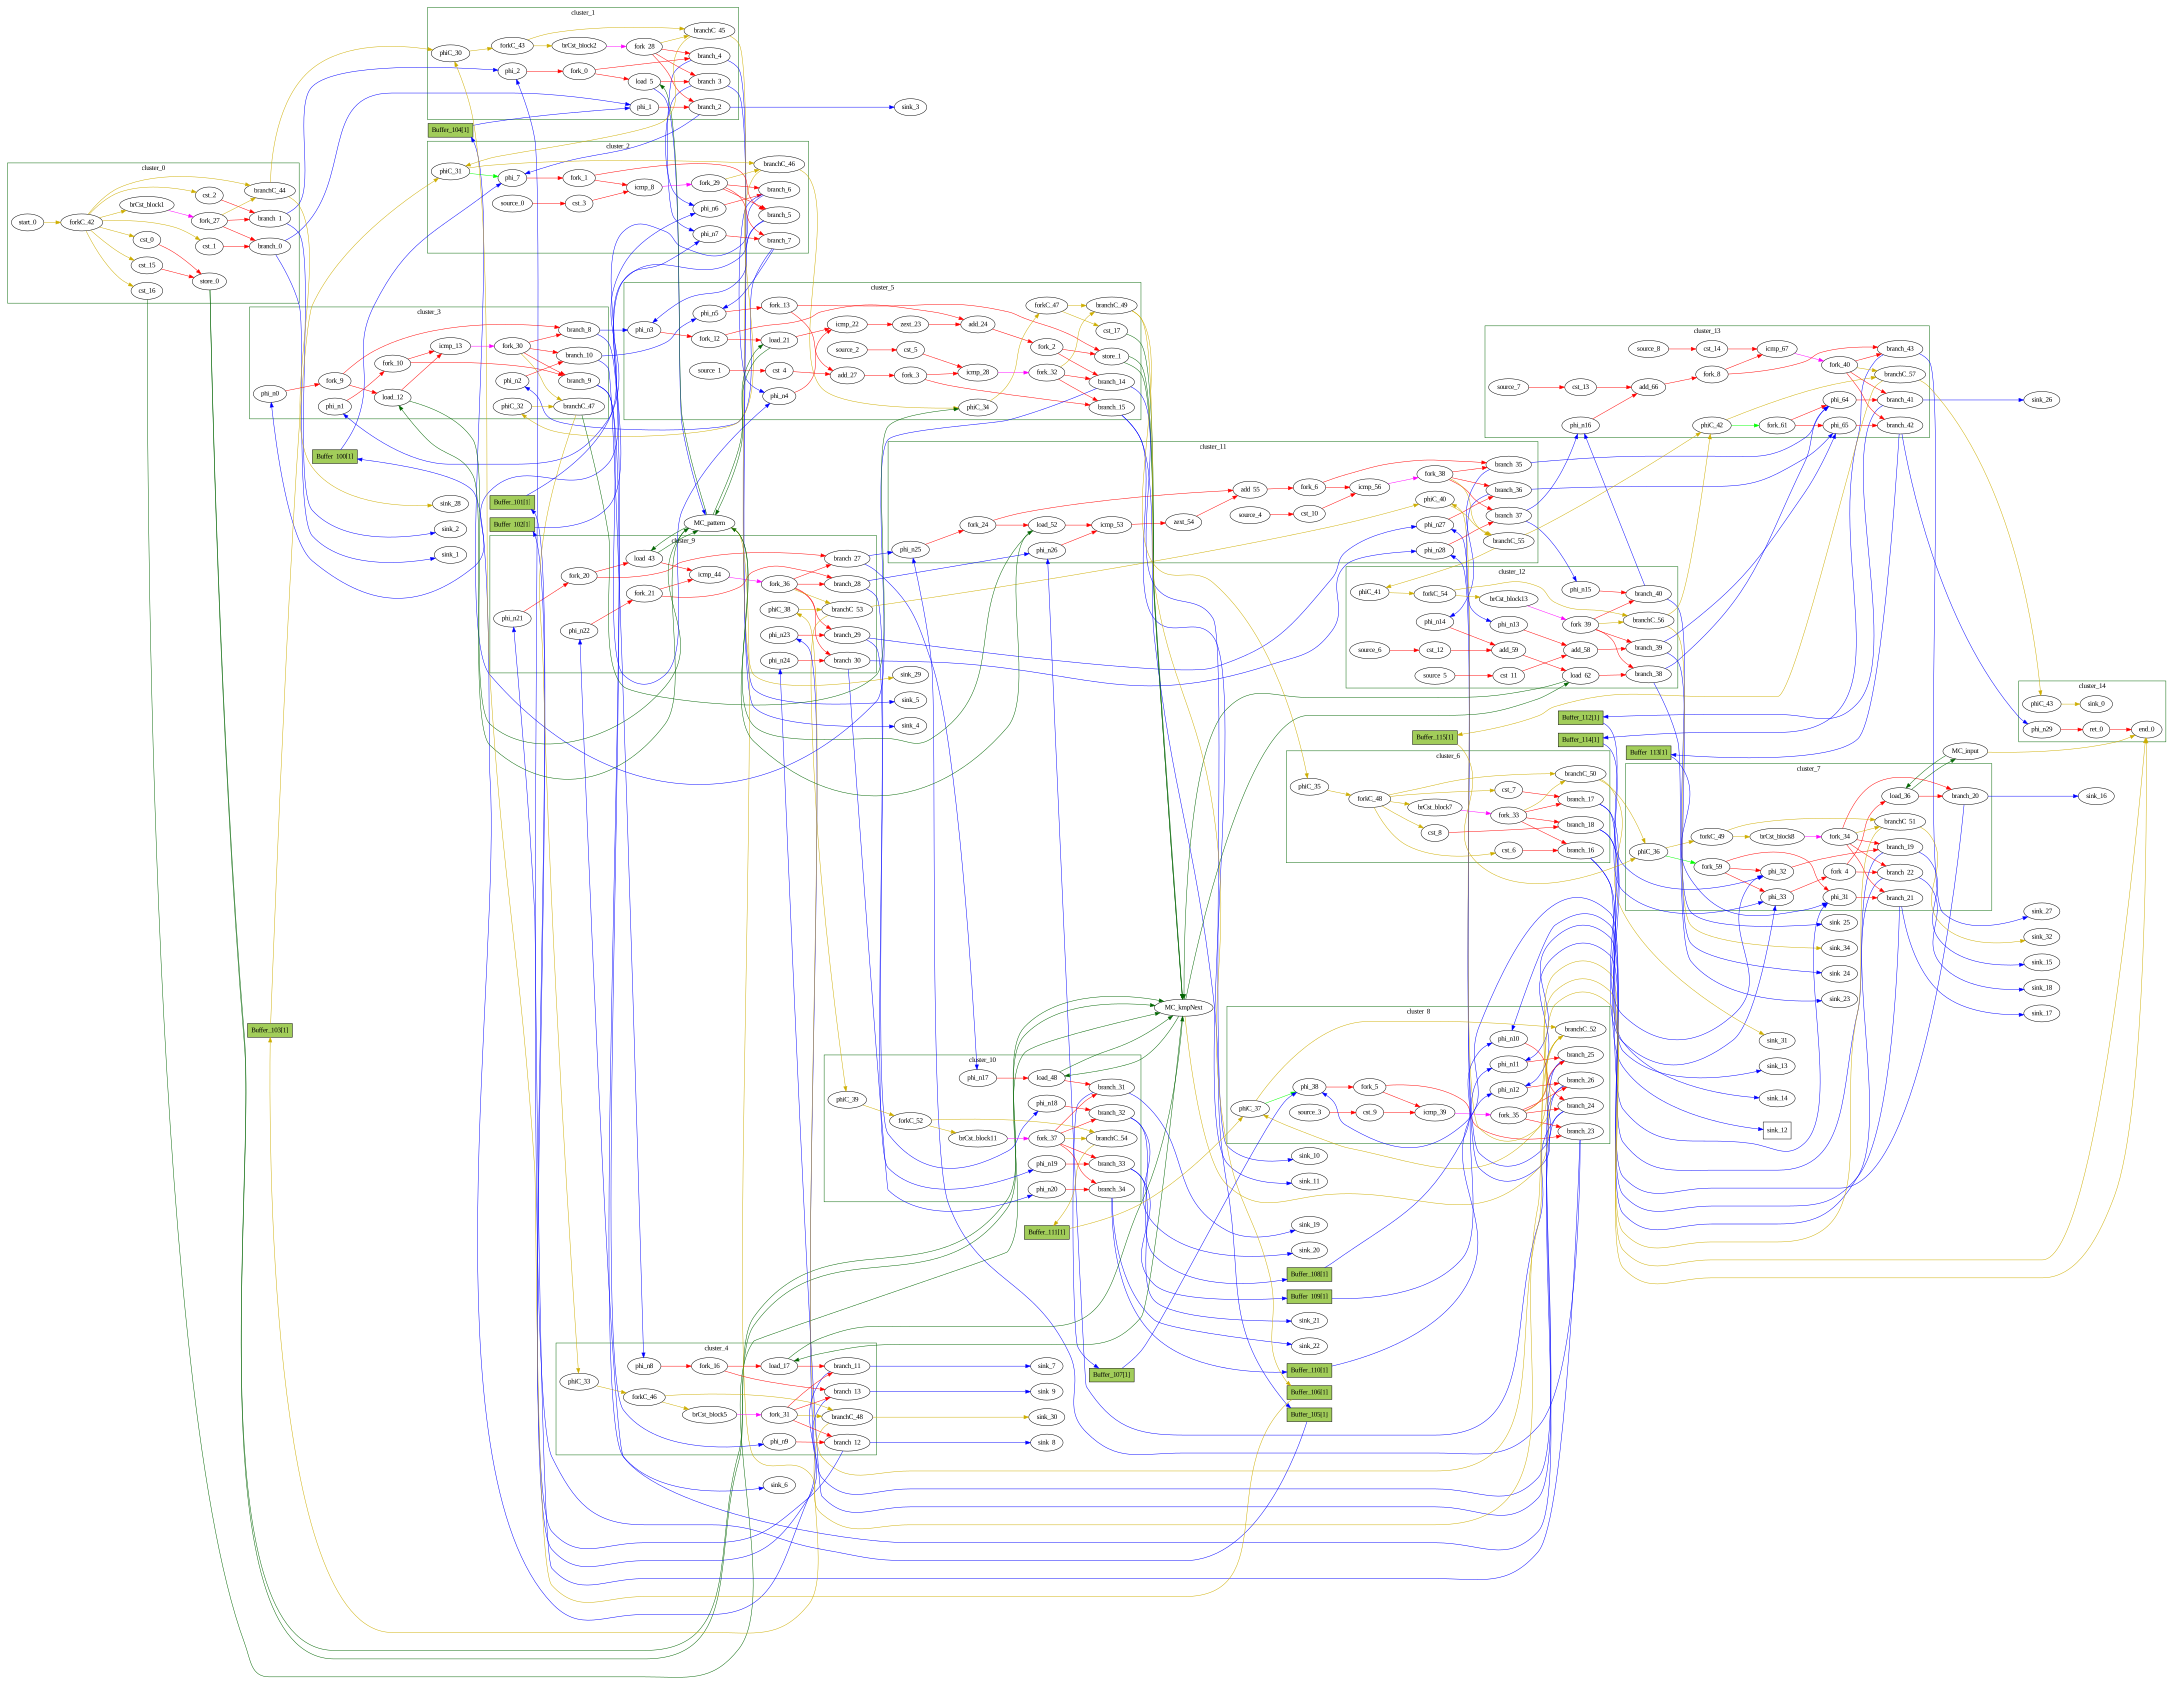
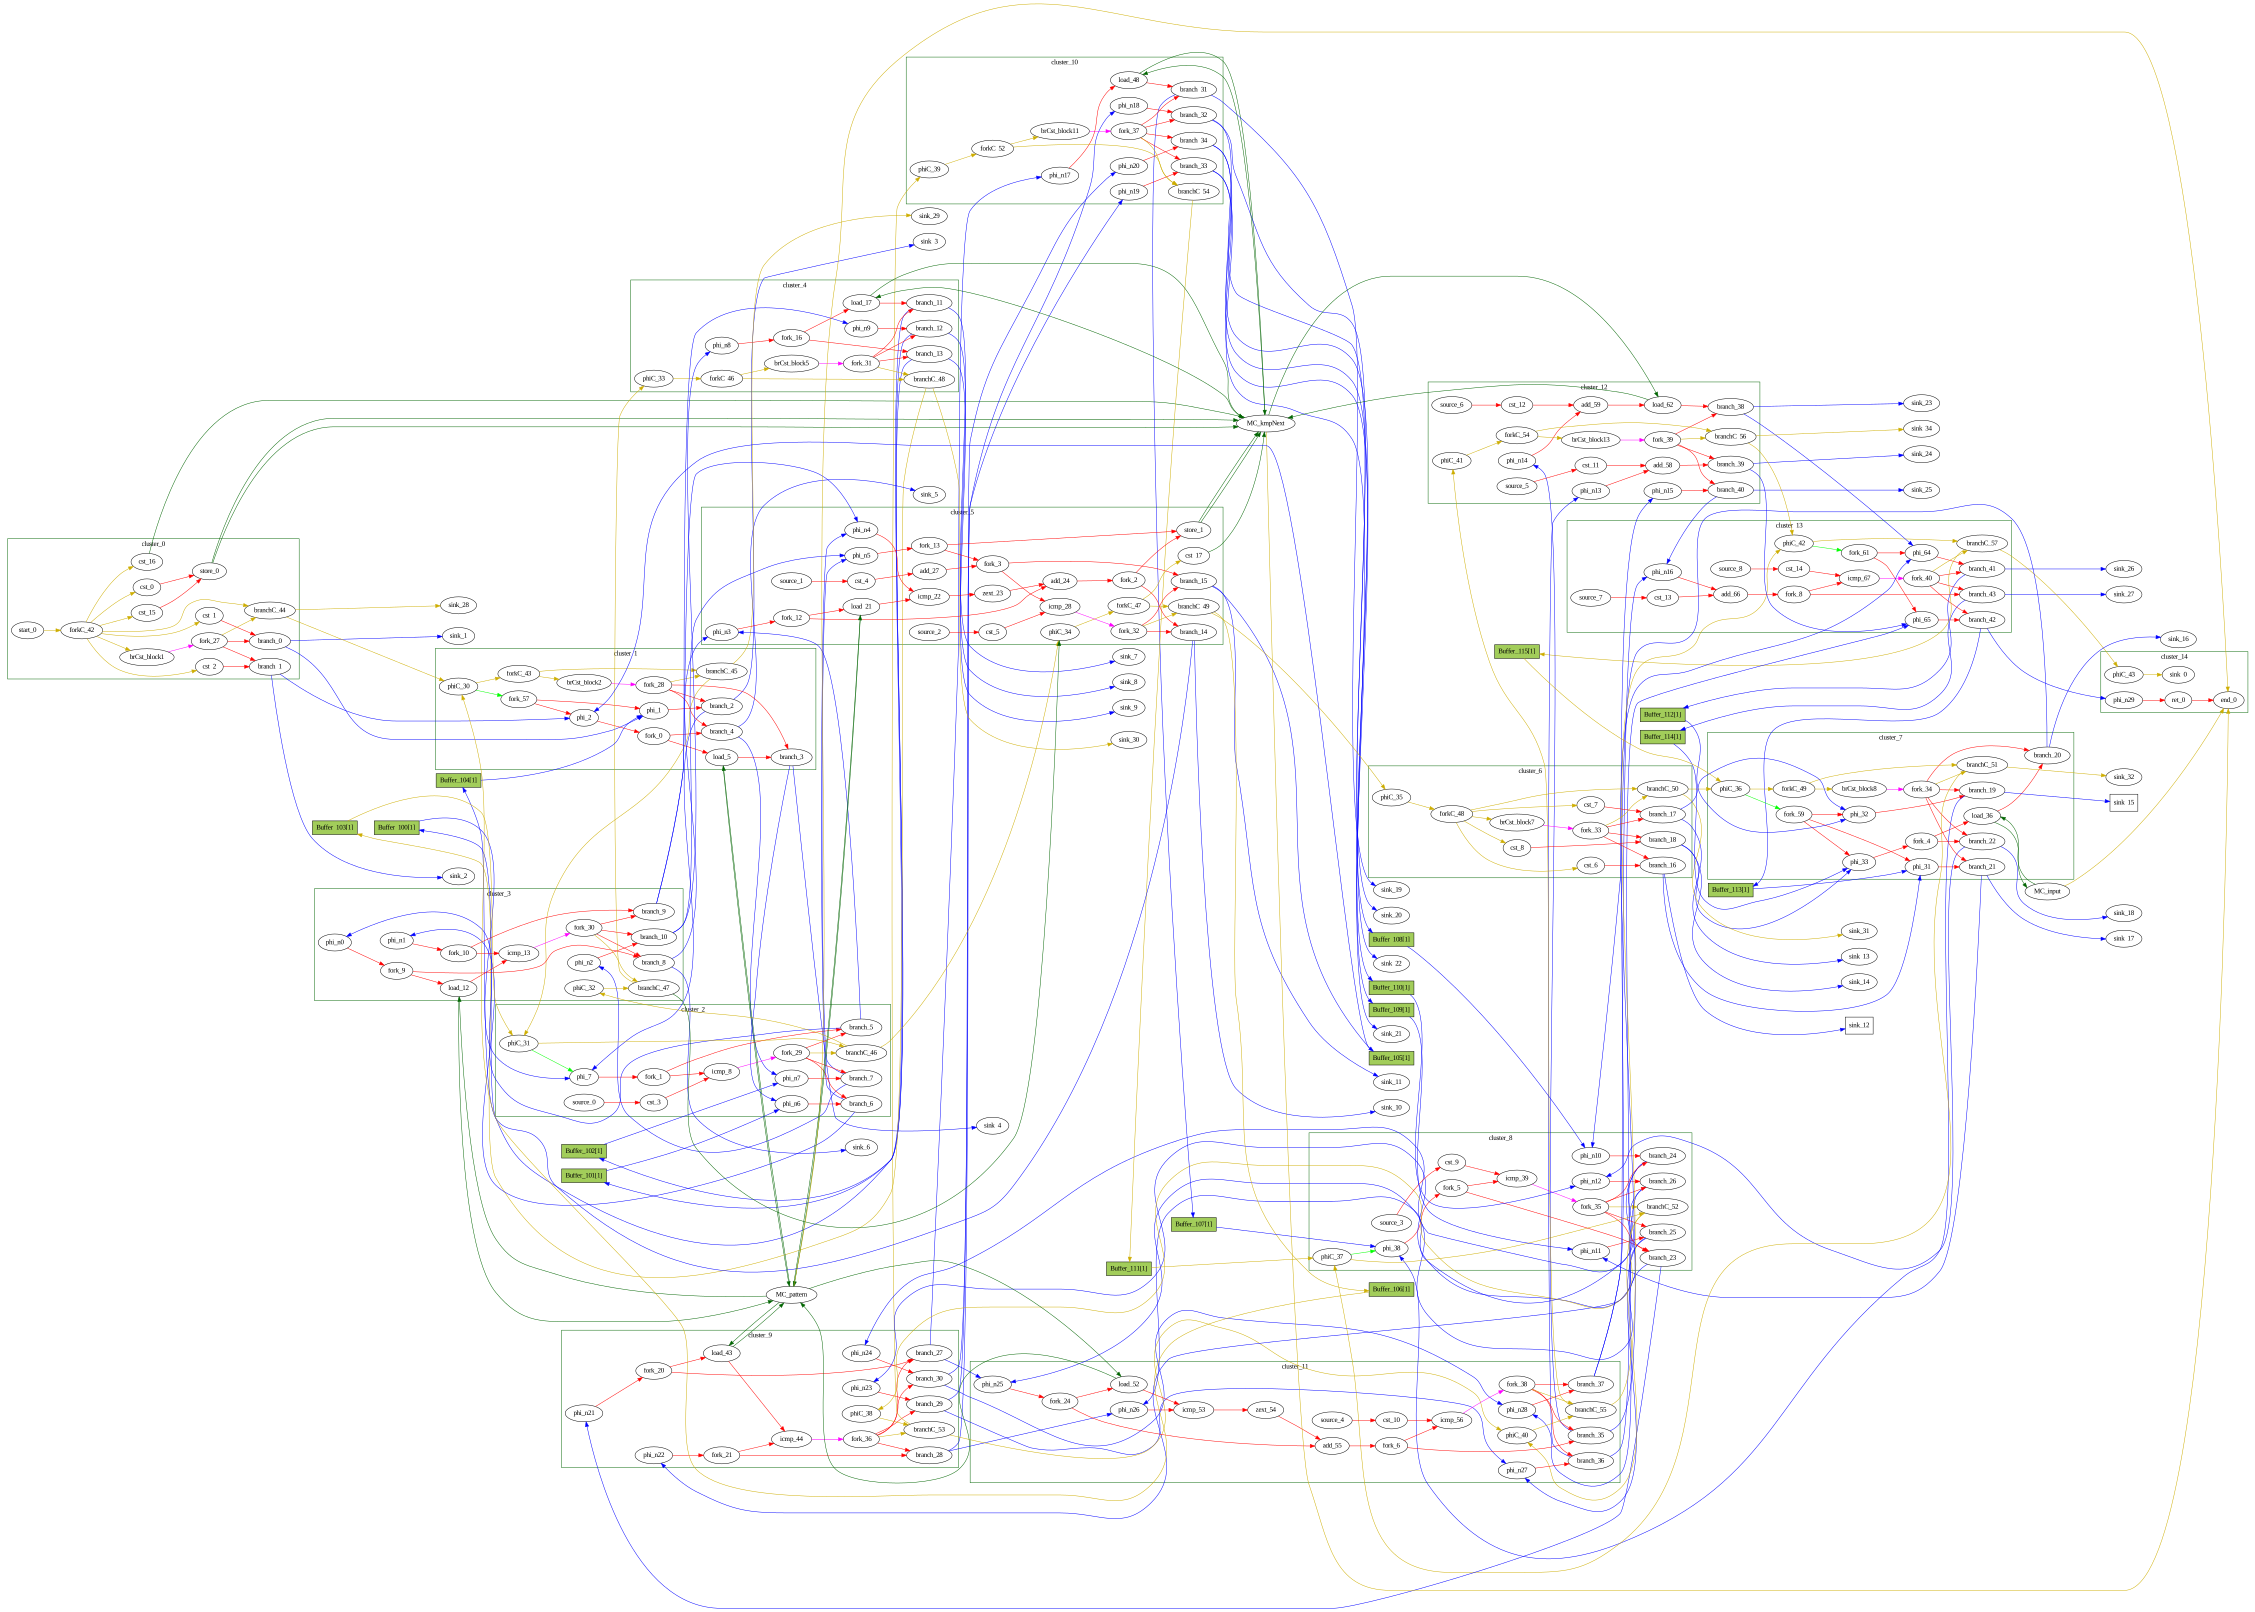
edge "load_5" -> "MC_pattern": color blue -> darkgreen
edge "fork_13" -> "add_27": now "fork_13" -> "fork_3"
node "fork_57": added
node "sink_15": shape ellipse -> box
